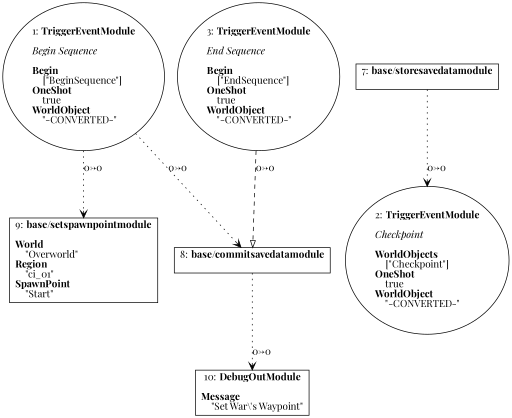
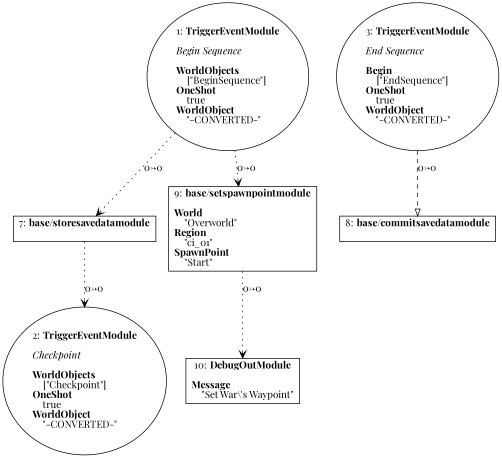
node "1:": text "Begin" -> "WorldObjects"
edge "1:" -> "8:": now "1:" -> "7:"
edge "8:" -> "10:": now "9:" -> "10:"
